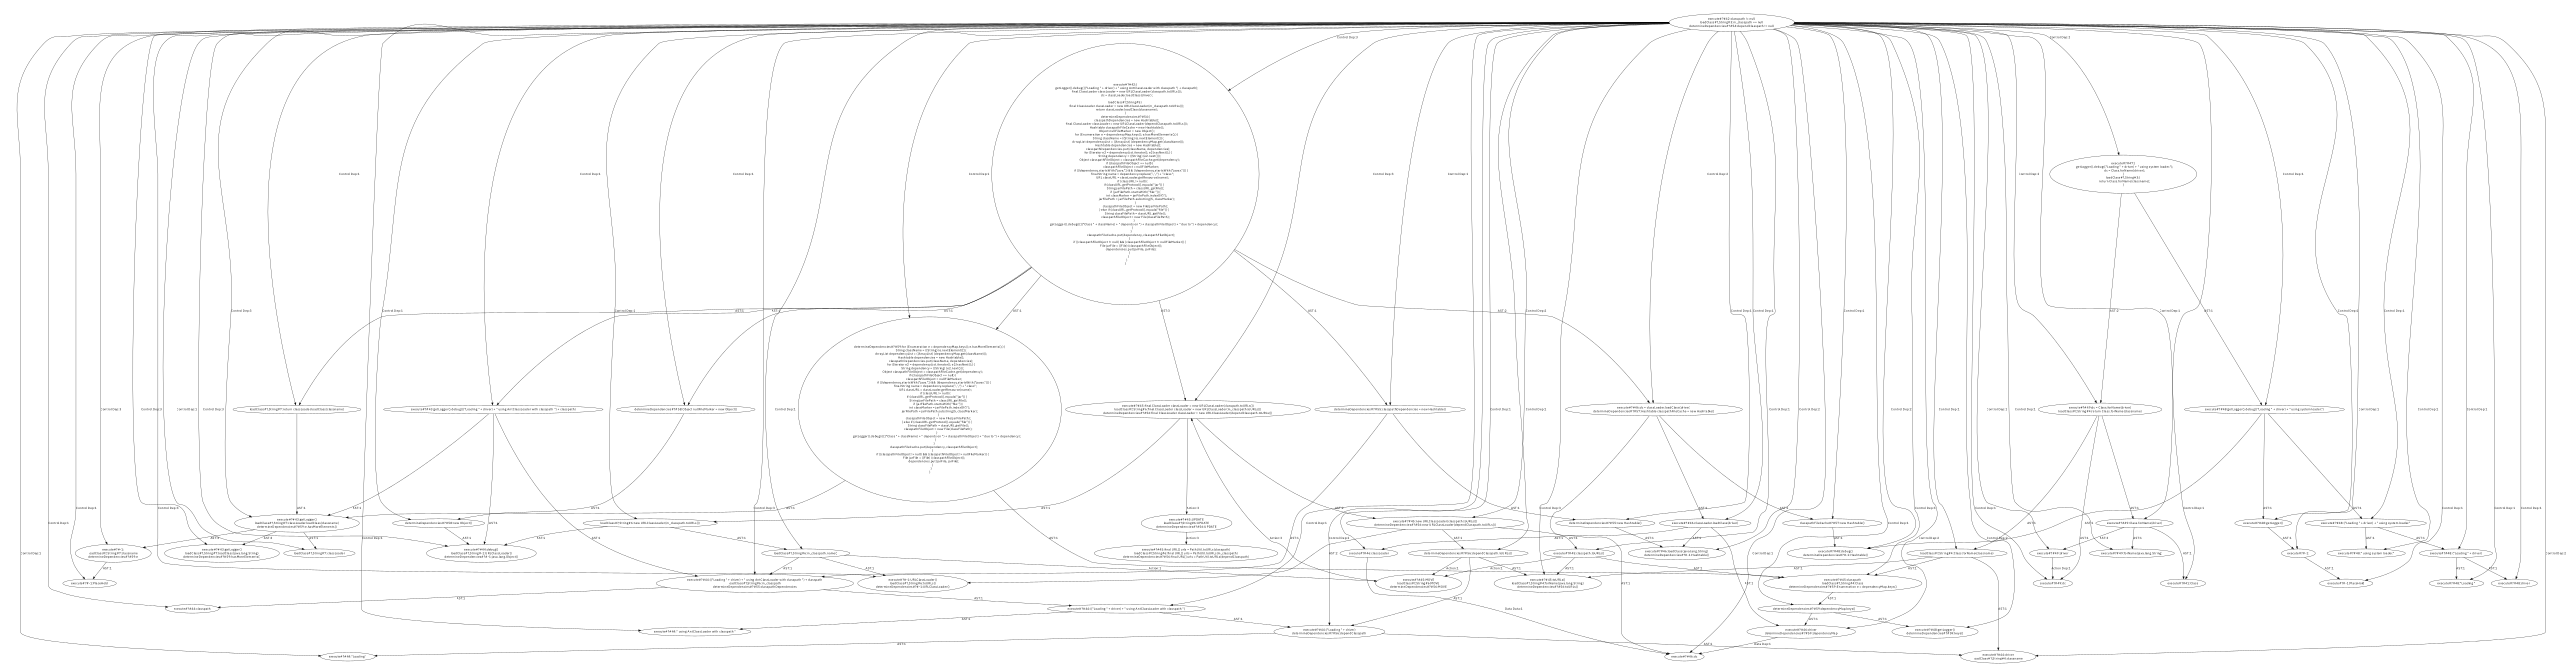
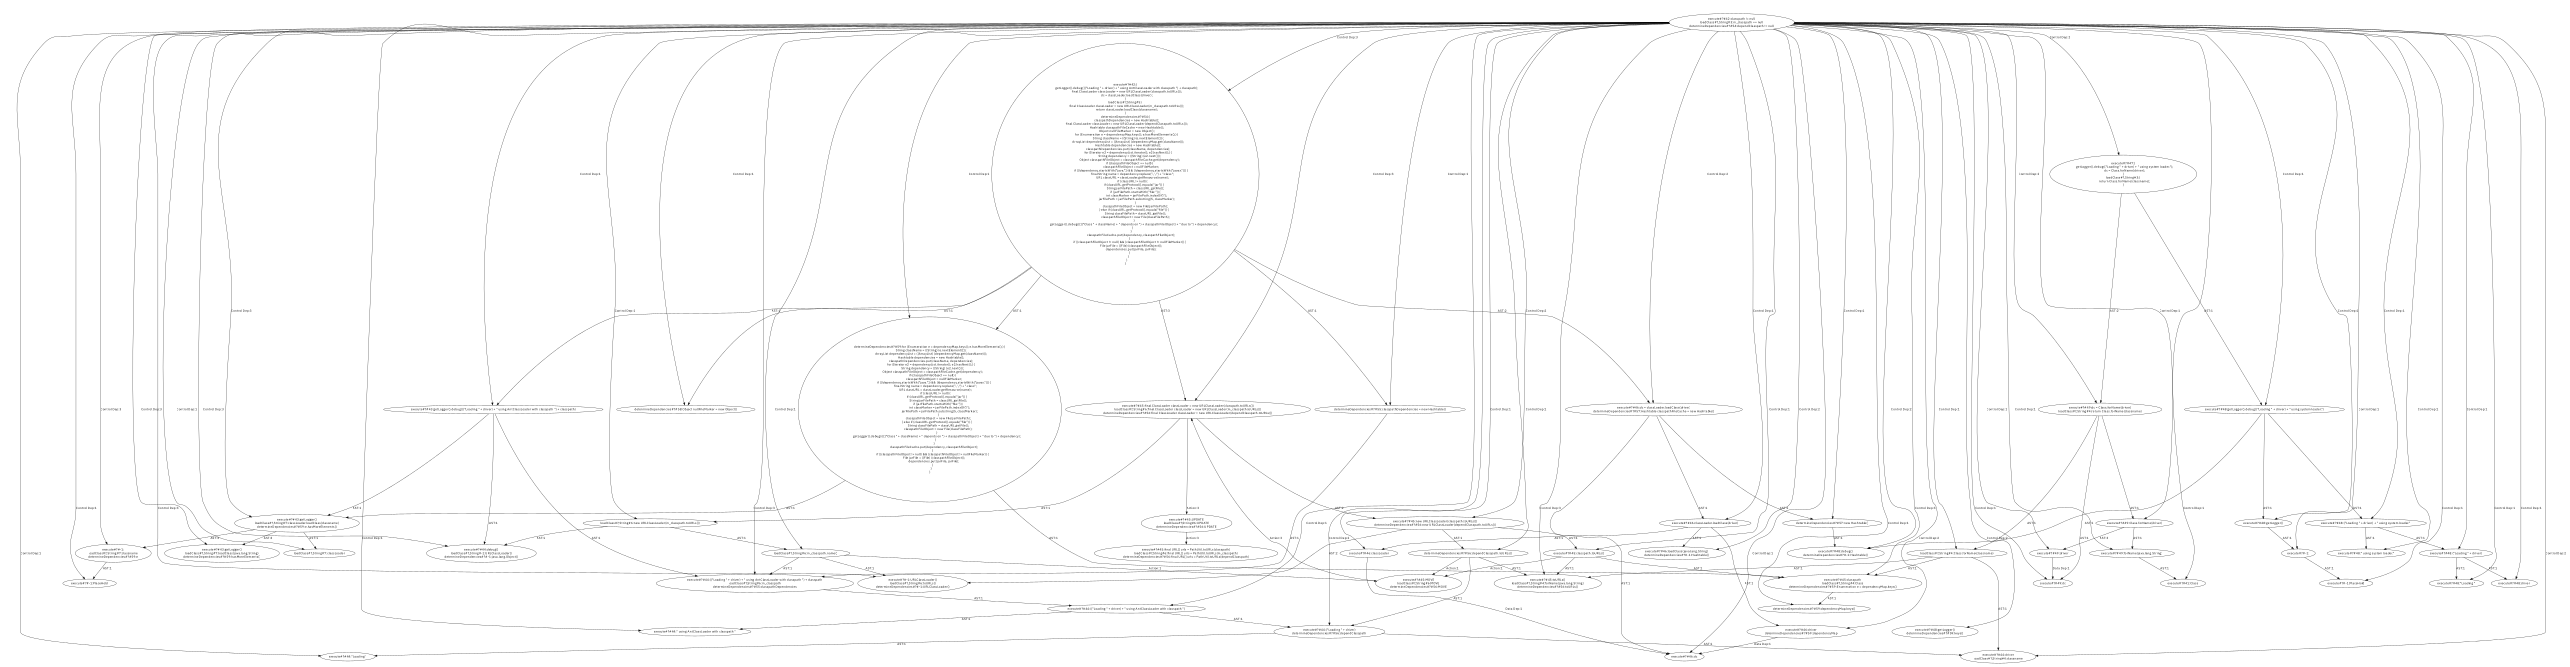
node "loadClass#?,String#7:return classLoader.loadClass(classname)": removed
node "determineDependencies#?#58:new Object()": removed
node "determineDependencies#?#55:new Hashtable()": removed
node "classpathFileCache#?#57:new Hashtable()": label "classpathFileCache#?#57:new Hashtable()" -> "determineDependencies#?#57:new Hashtable()"
edge "execute#?#49:Class.forName(driver)" -> "execute#?#41:Class": now "execute#?#49:forName(java.lang.String)" -> "execute#?#41:Class"
edge "execute#?#49:driver" -> "execute#?#49:dc": label "Action Dep:1" -> "Data Dep:1"
node "execute#?#44:classpath": removed
edge "execute#?#46:classLoader" -> "execute#?#46:dc": label "Data Data:1" -> "Data Dep:1"
edge "determineDependencies#?#59:dependencyMap.keys()" -> "execute#?#46:driver determineDependencies#?#59:dependencyMap": removed, label "AST:1"
edge "determineDependencies#?#59:dependencyMap.keys()" -> "execute#?#48:getLogger() determineDependencies#?#59:keys()": removed, label "AST:1"
